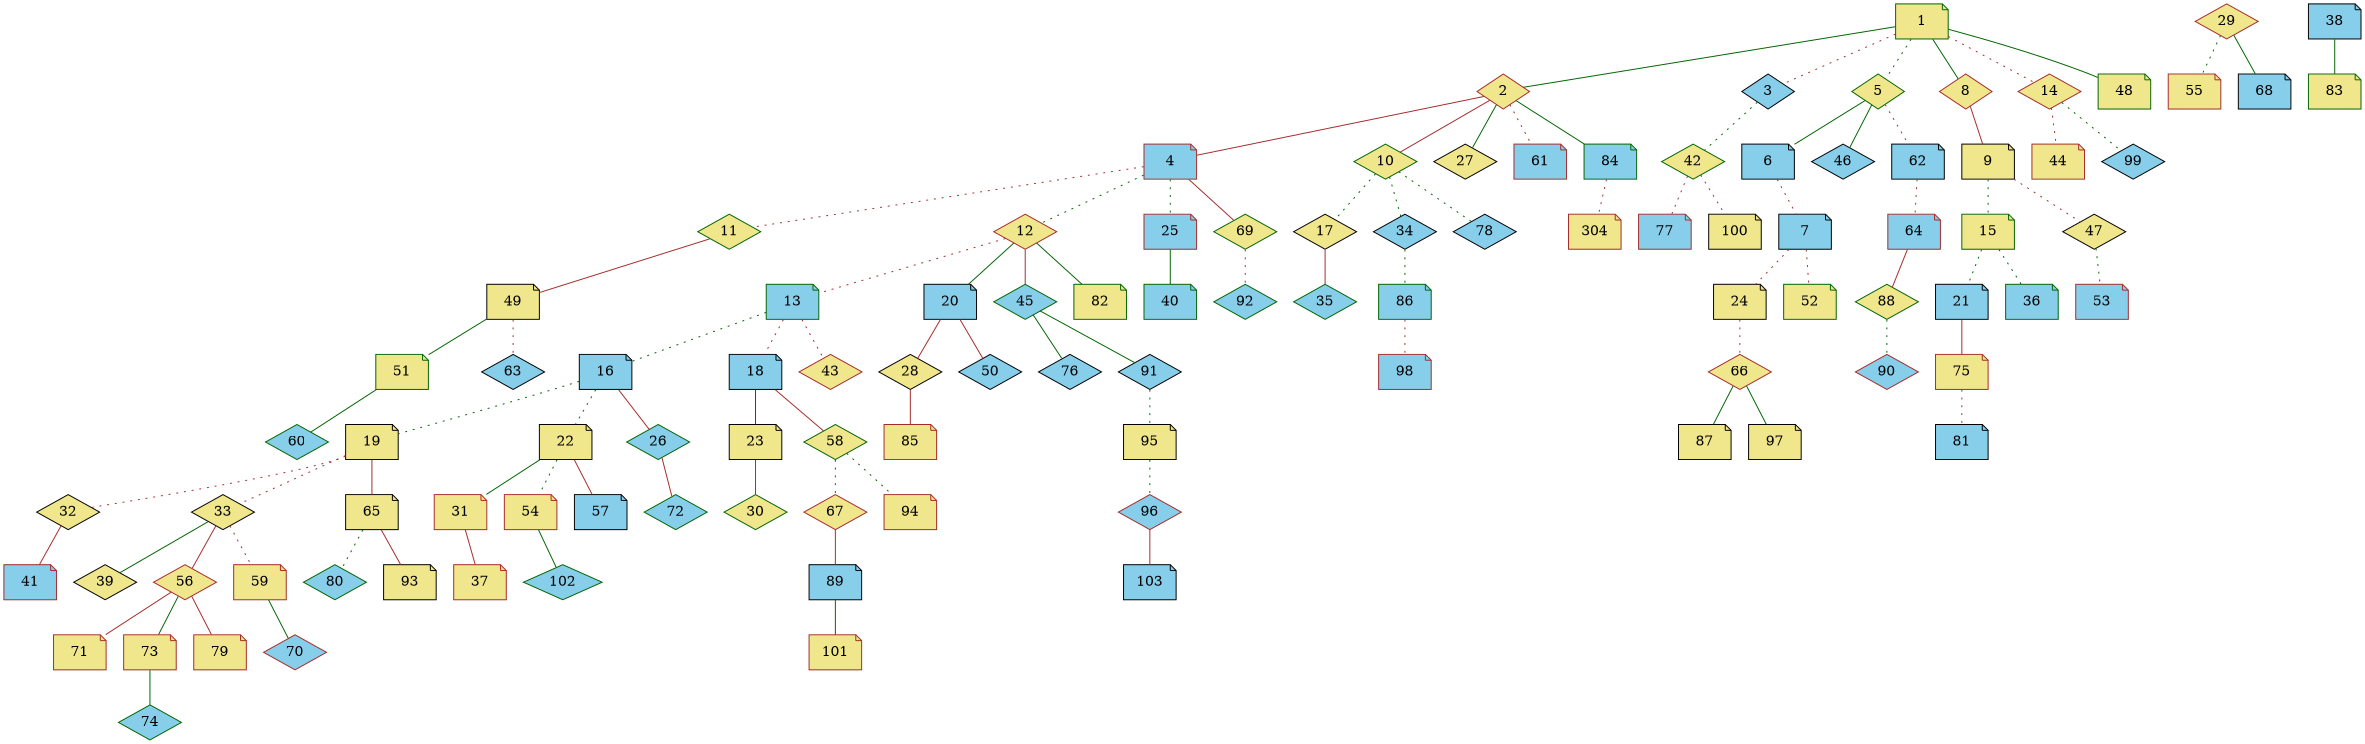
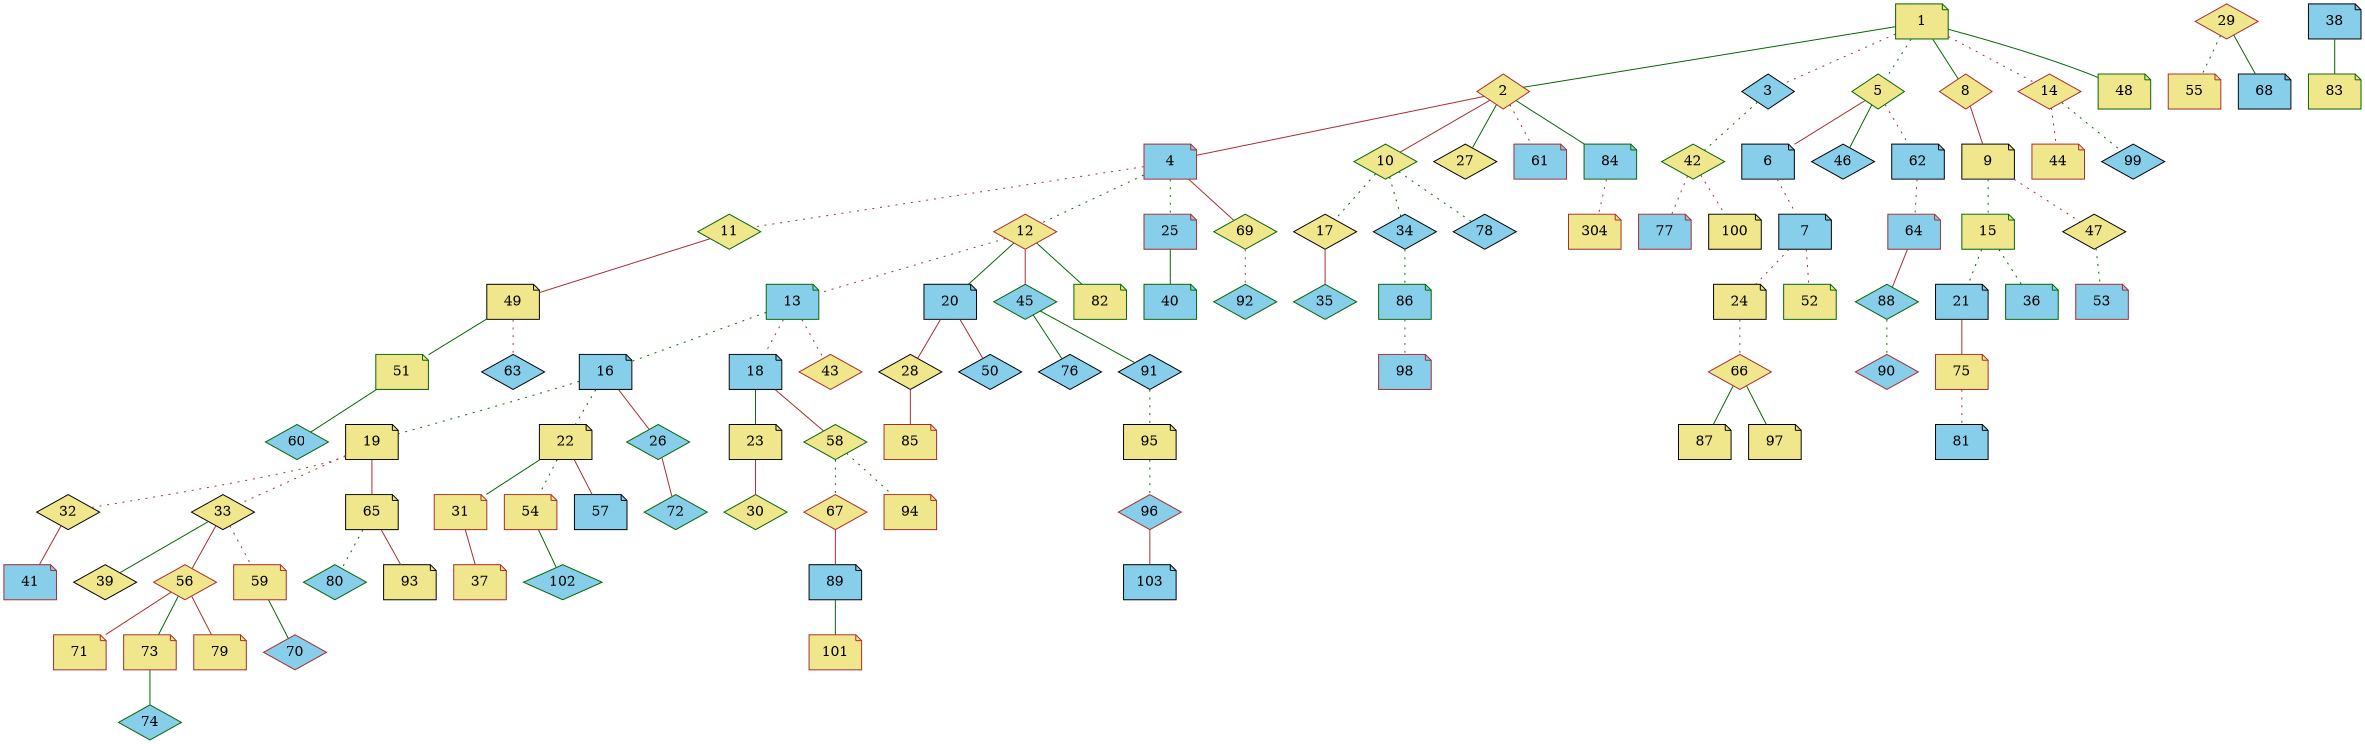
edge "5" -- "6": color darkgreen -> brown
node "88": fillcolor khaki -> skyblue
